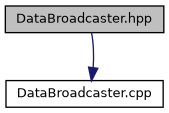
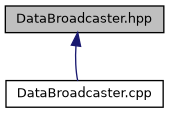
edge "DataBroadcaster.hpp" -> "DataBroadcaster.cpp": reversed
